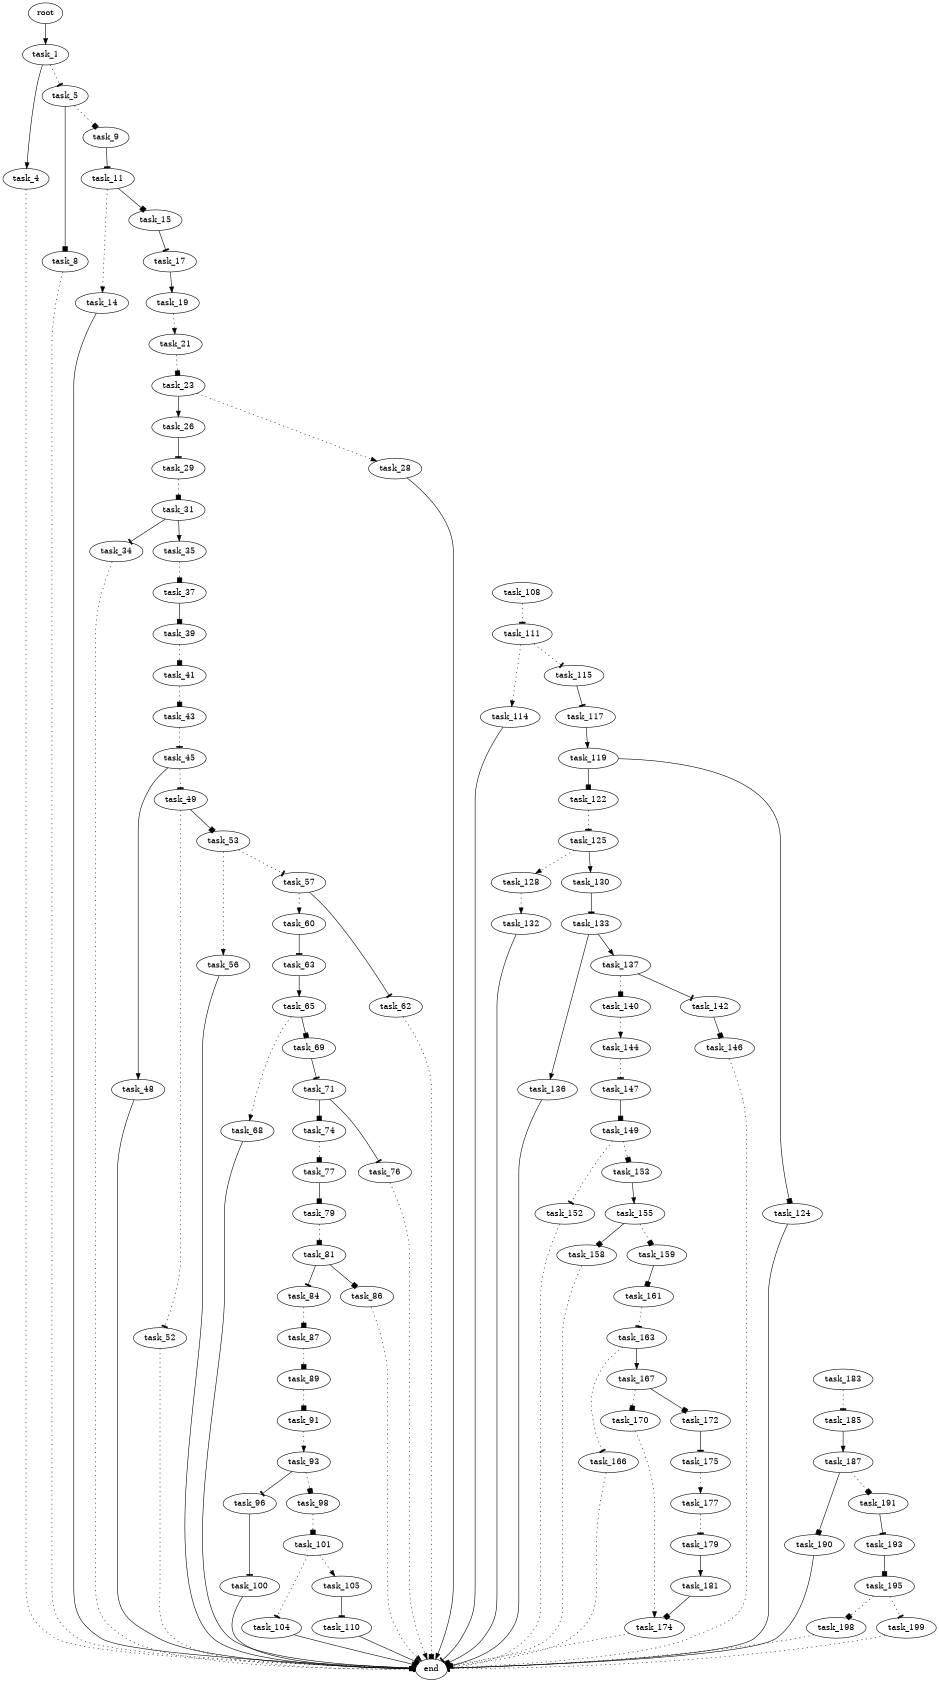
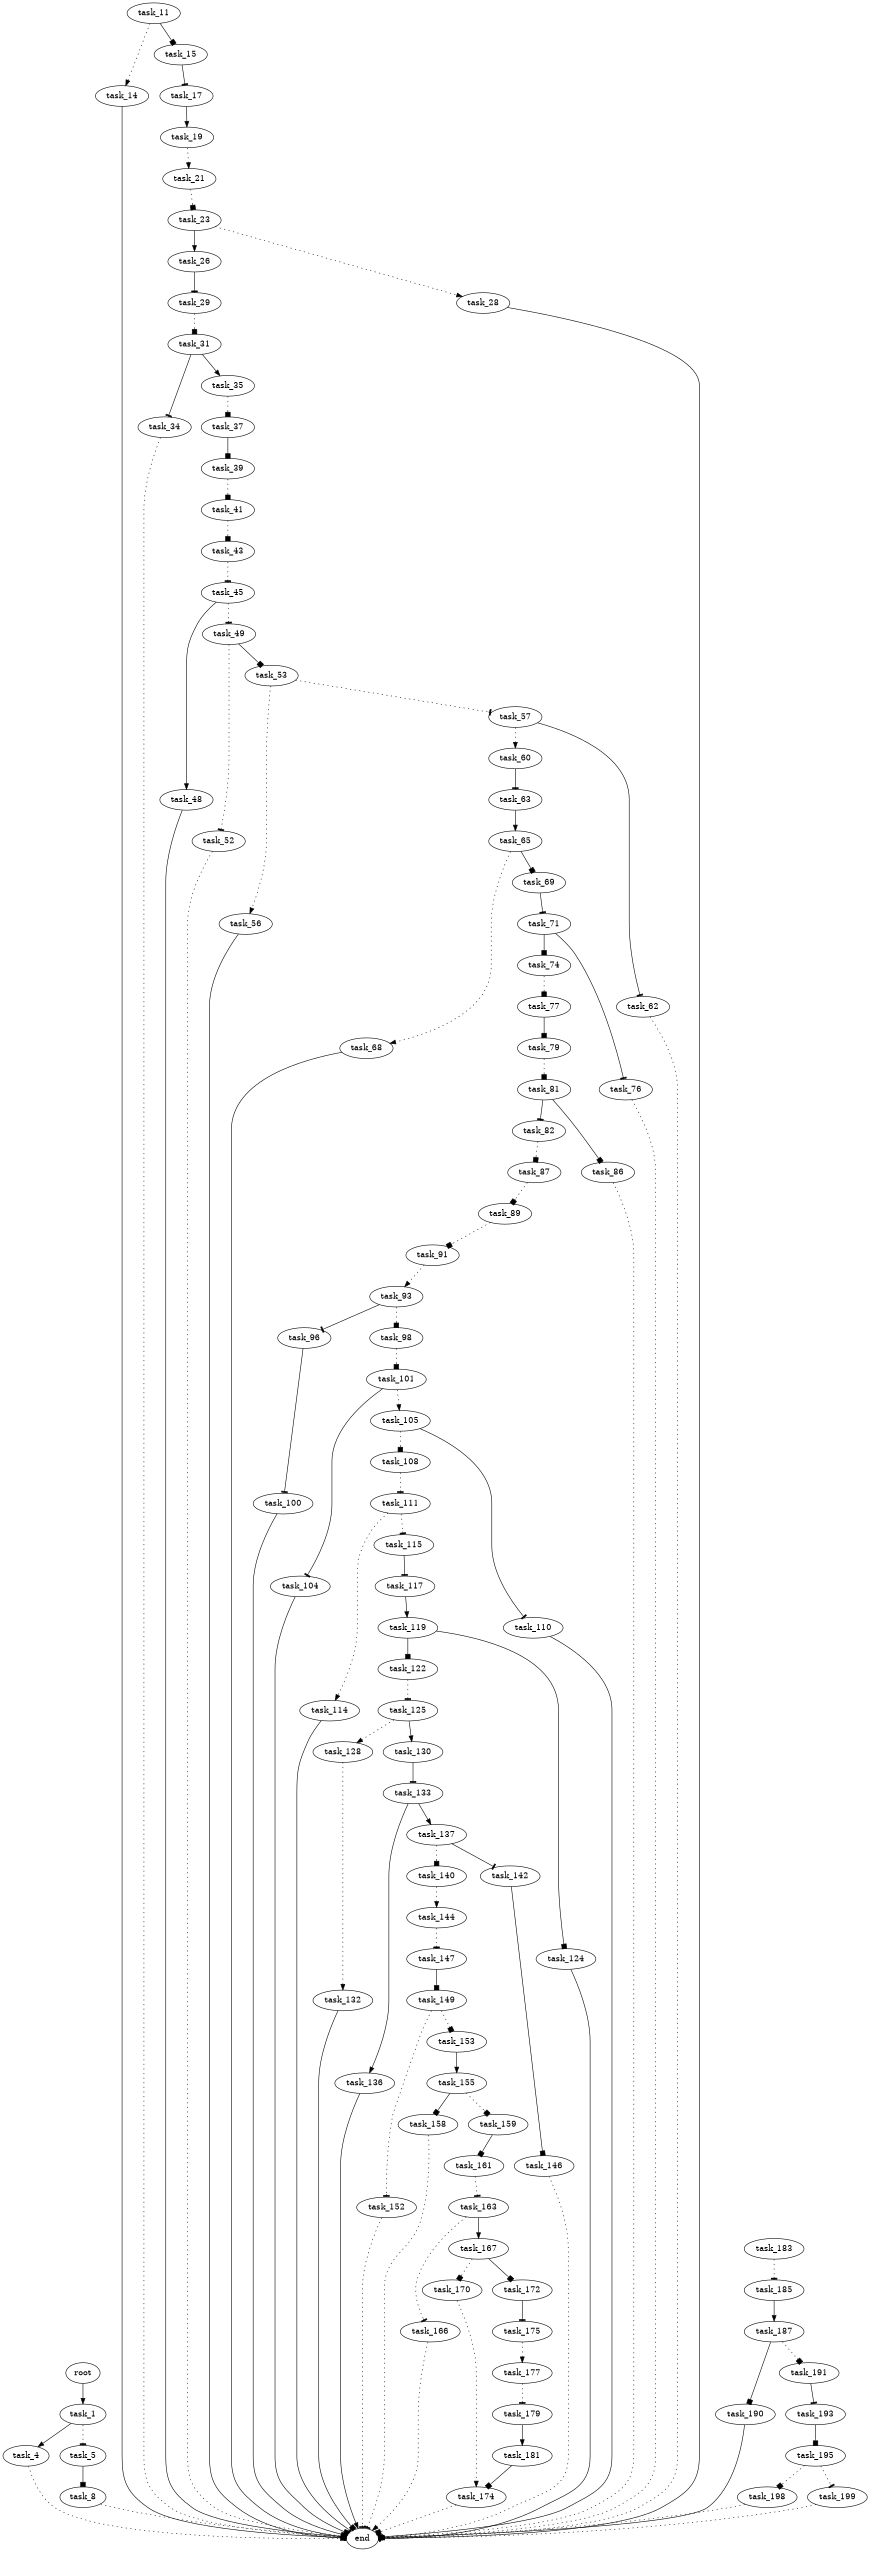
node "task_9": removed
node "task_84": label "task_84" -> "task_82"
edge "task_105" -> "task_108": added
edge "task_101" -> "task_104": style dotted -> solid
